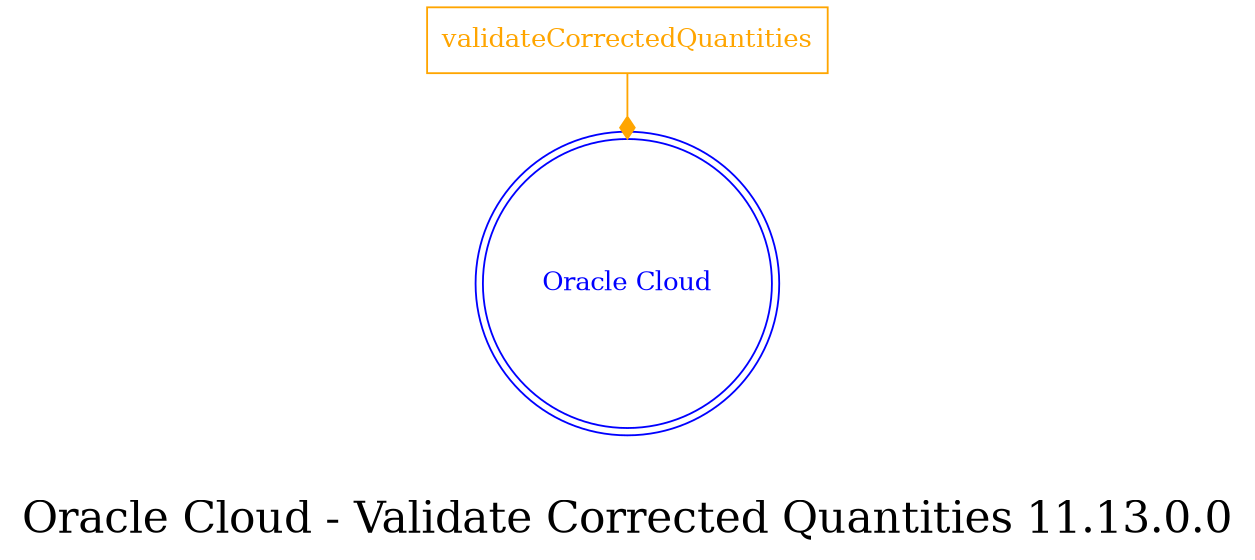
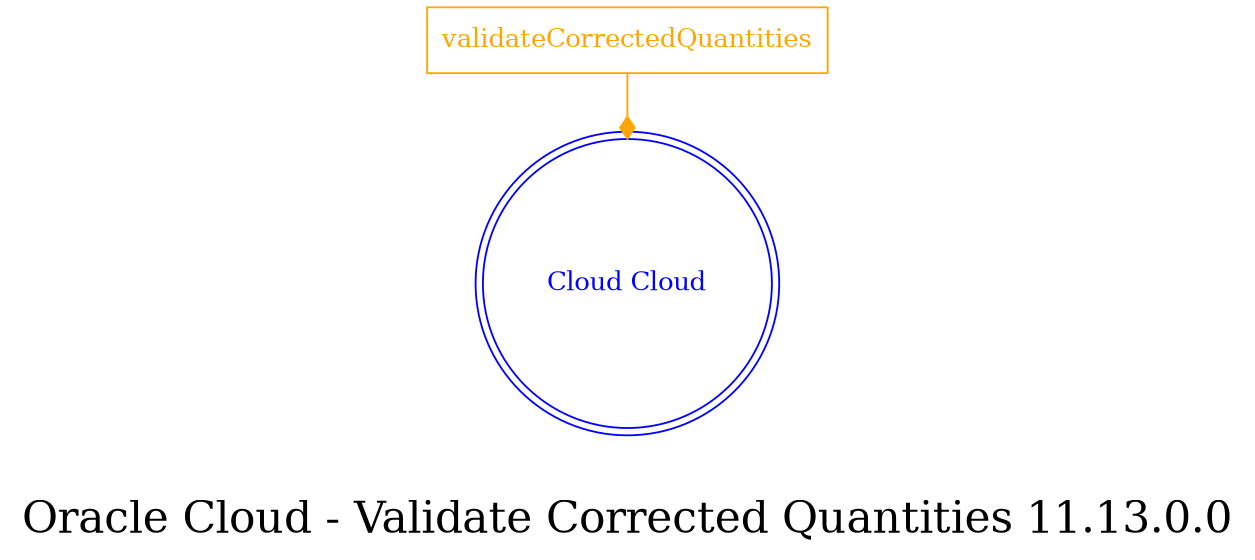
node "Oracle Cloud": label "Oracle Cloud" -> "Cloud Cloud"
